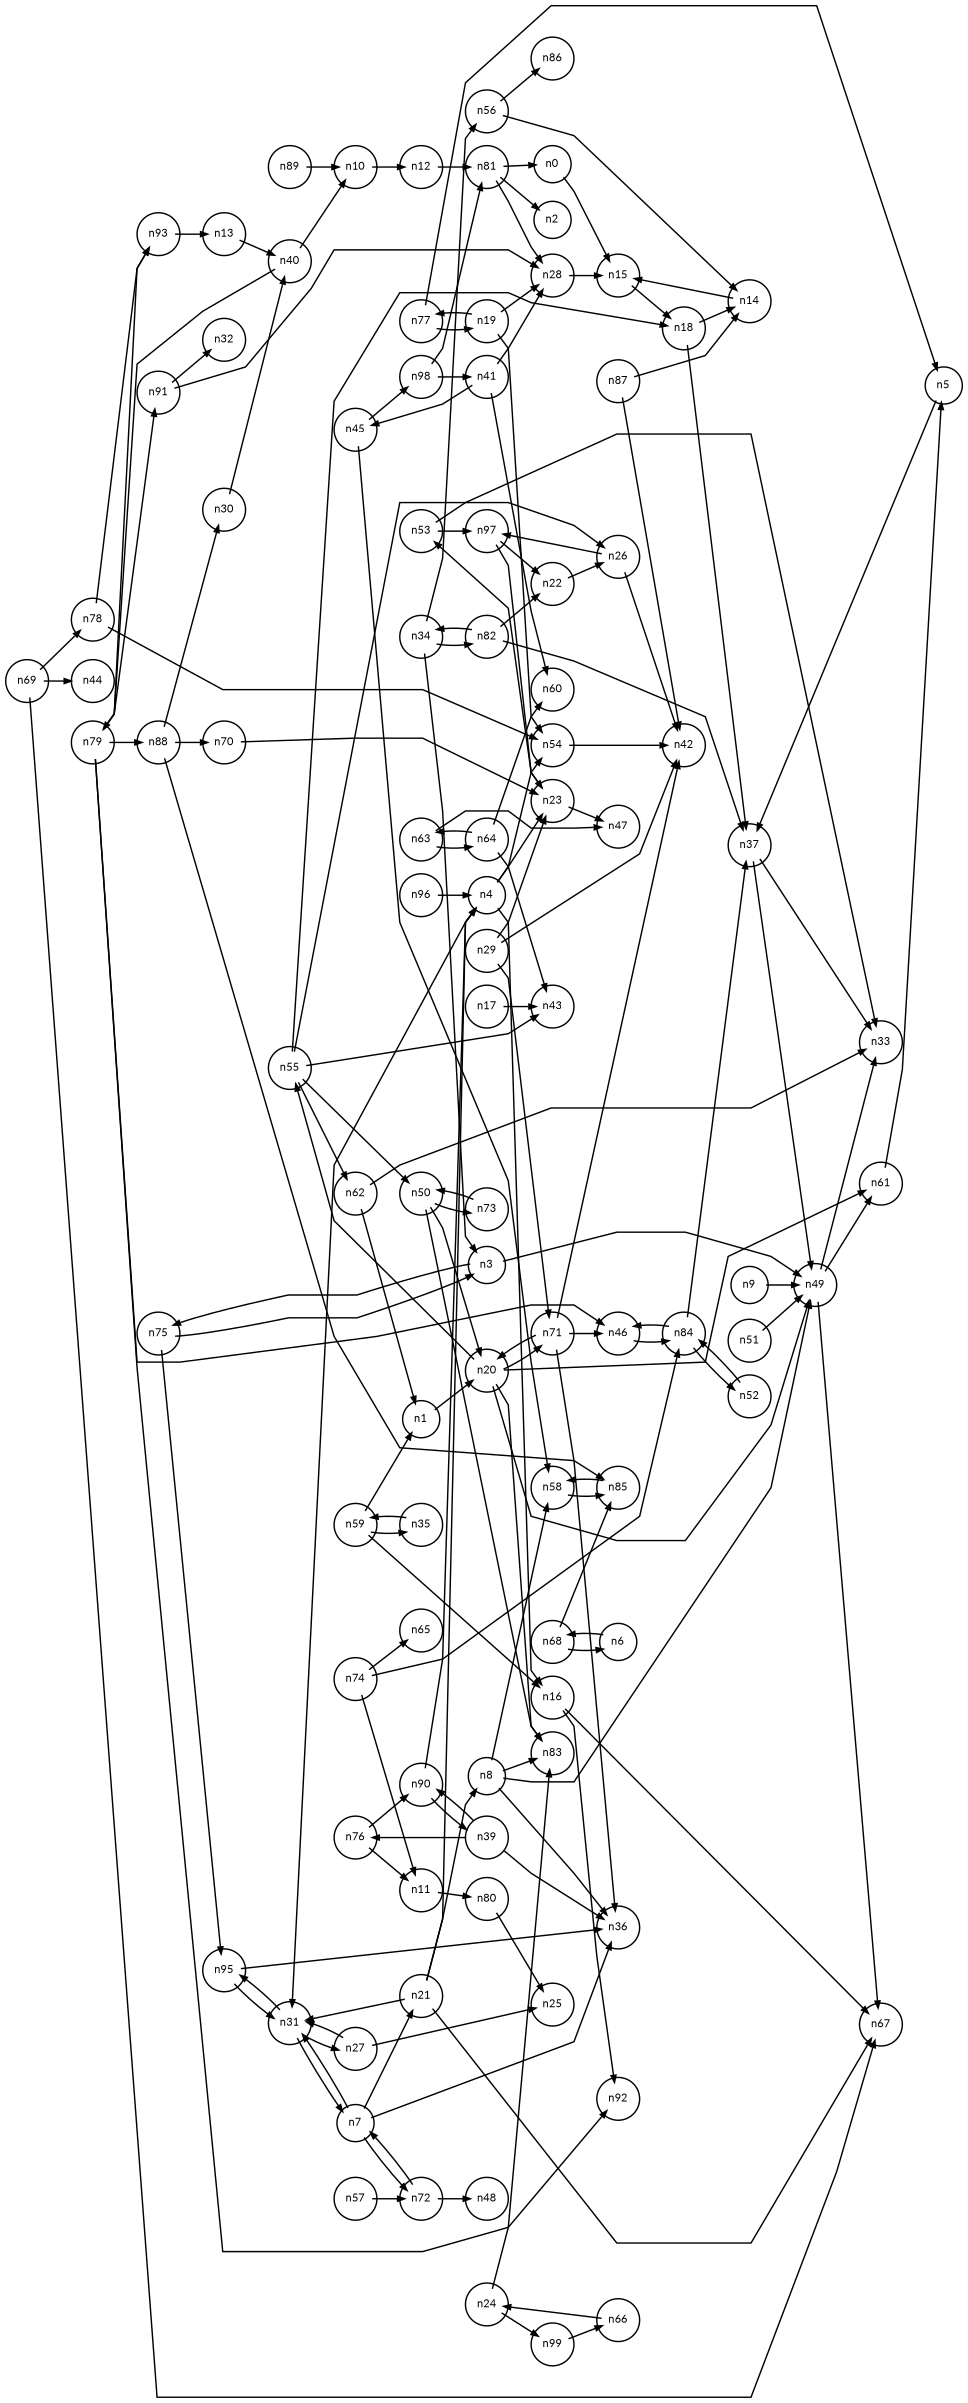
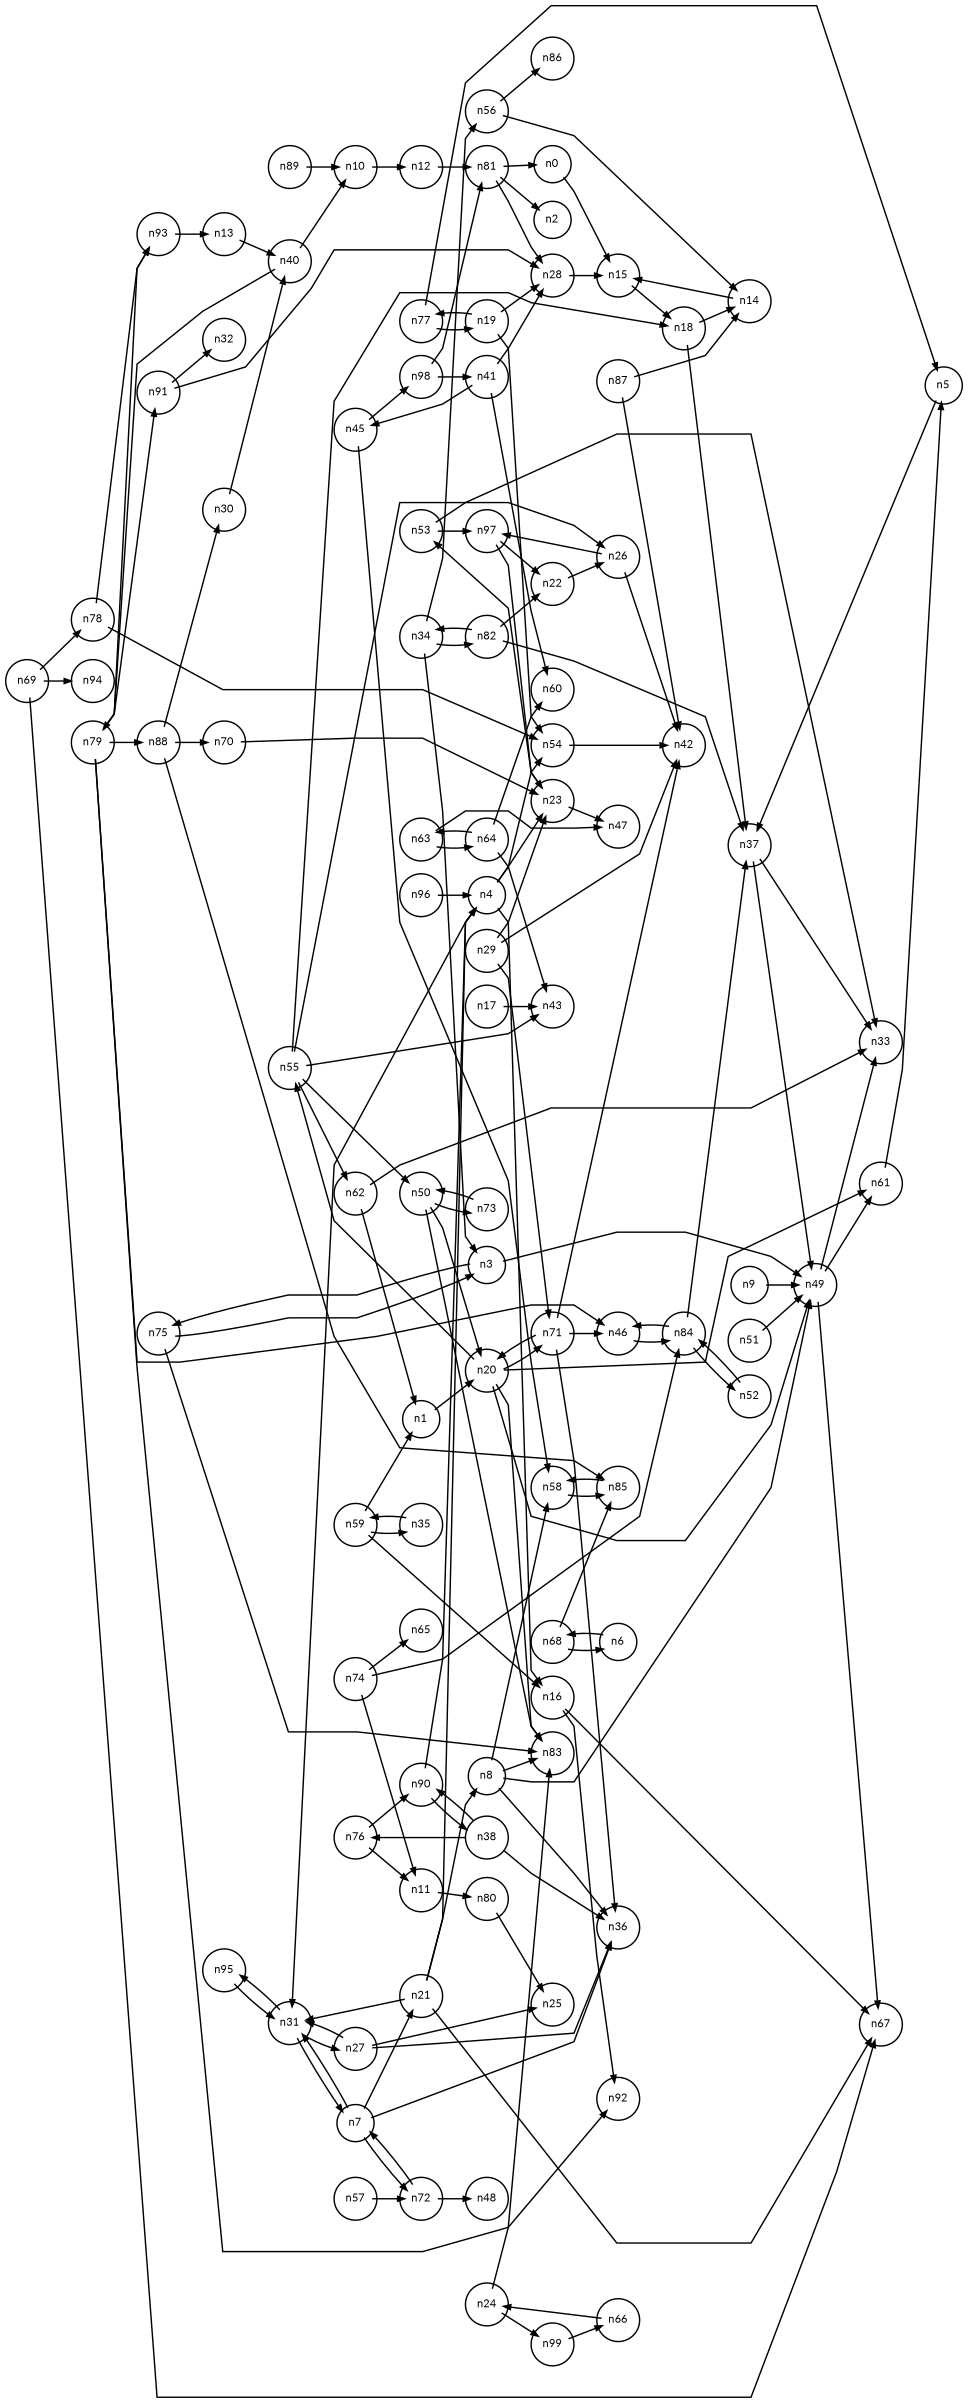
node "n44": label "n44" -> "n94"
edge "n75" -> "n95": now "n75" -> "n83"
node "n39": label "n39" -> "n38"
edge "n95" -> "n36": now "n27" -> "n36"
